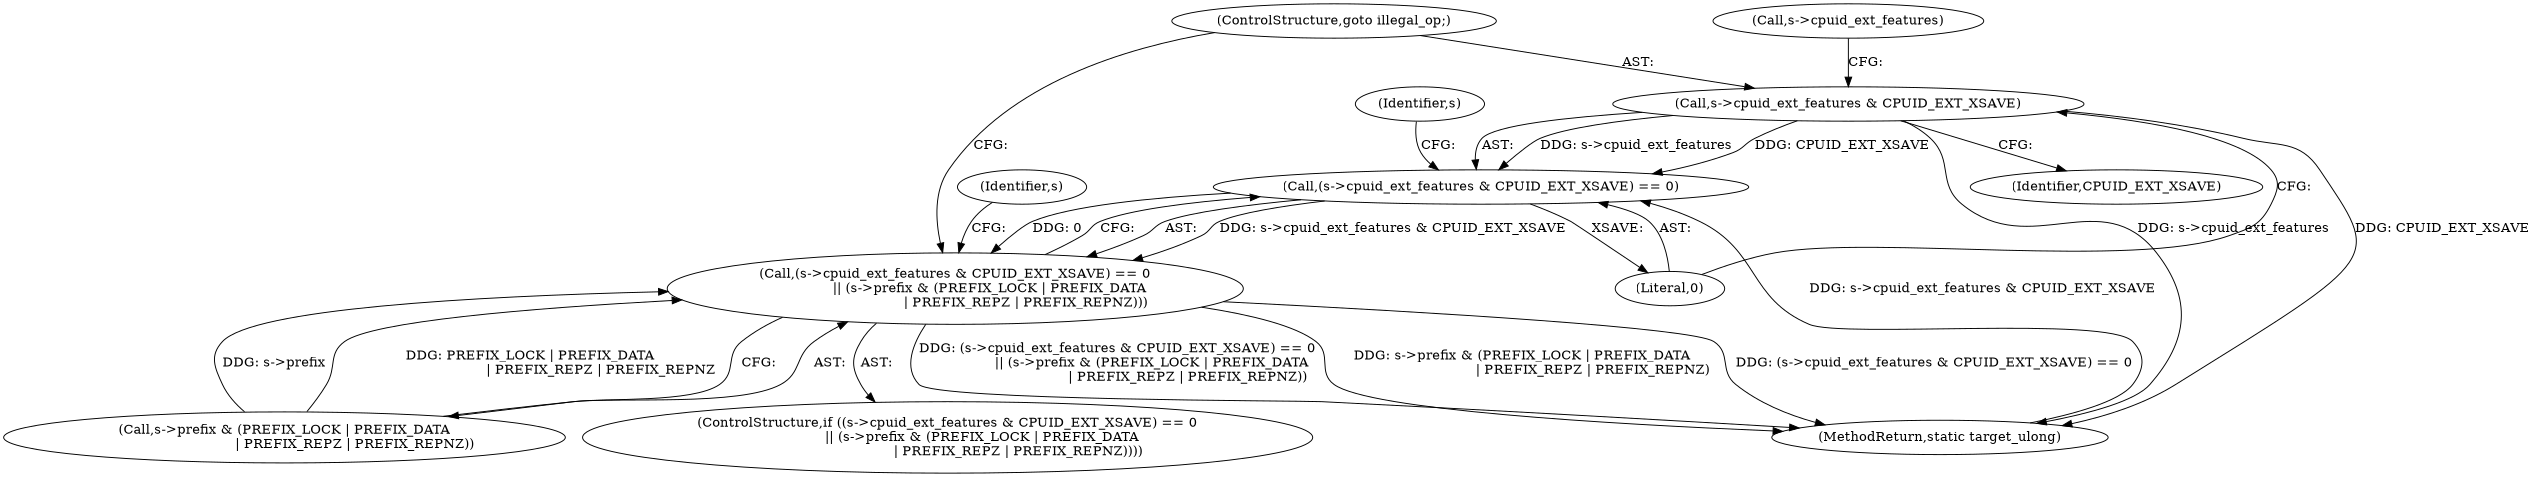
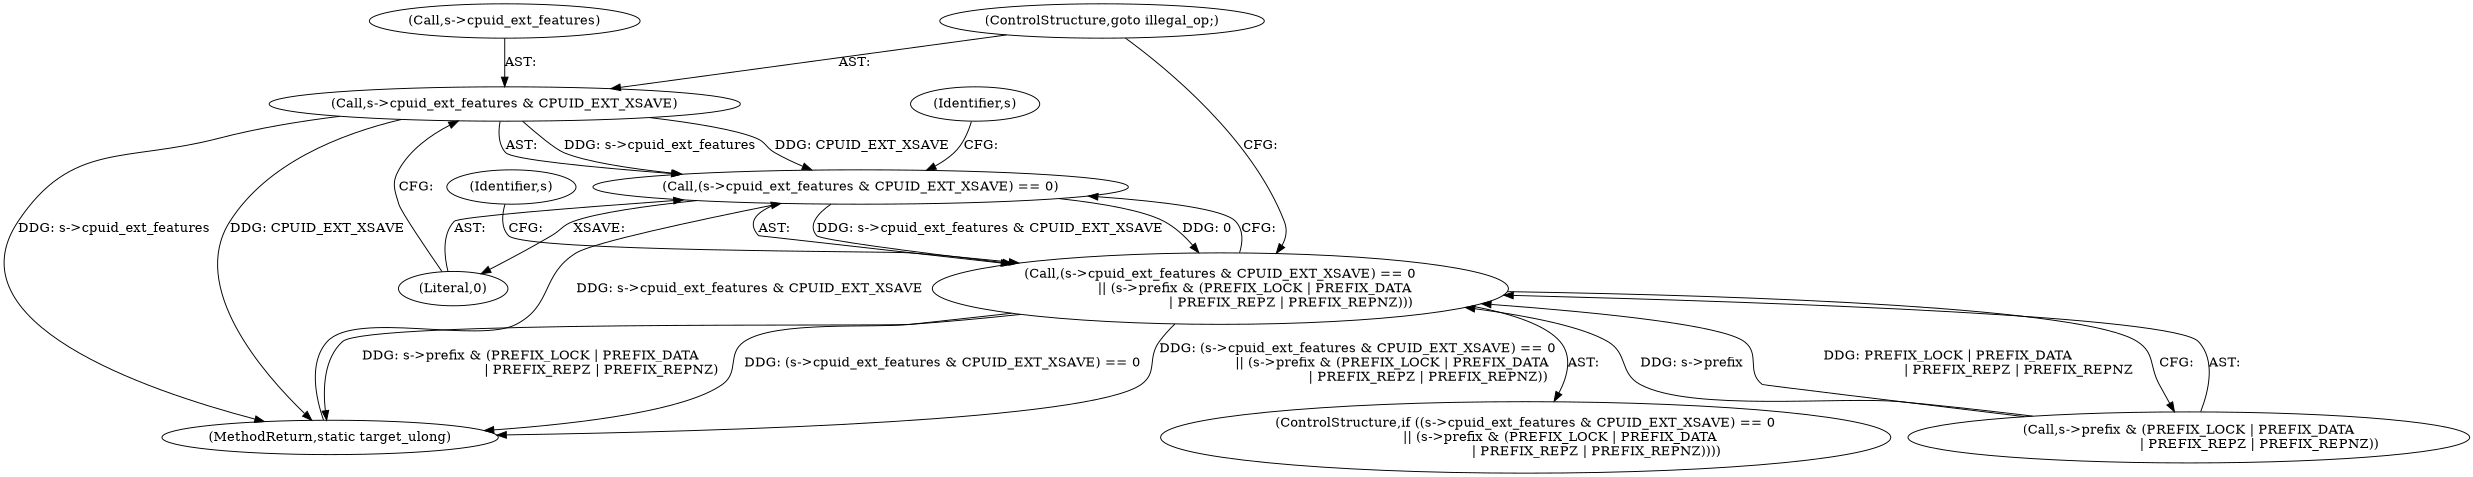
edge "(Call,s->cpuid_ext_features)" -> "(Call,s->cpuid_ext_features & CPUID_EXT_XSAVE)": label "CFG: " -> "AST: "
node "(Identifier,CPUID_EXT_XSAVE)": removed
